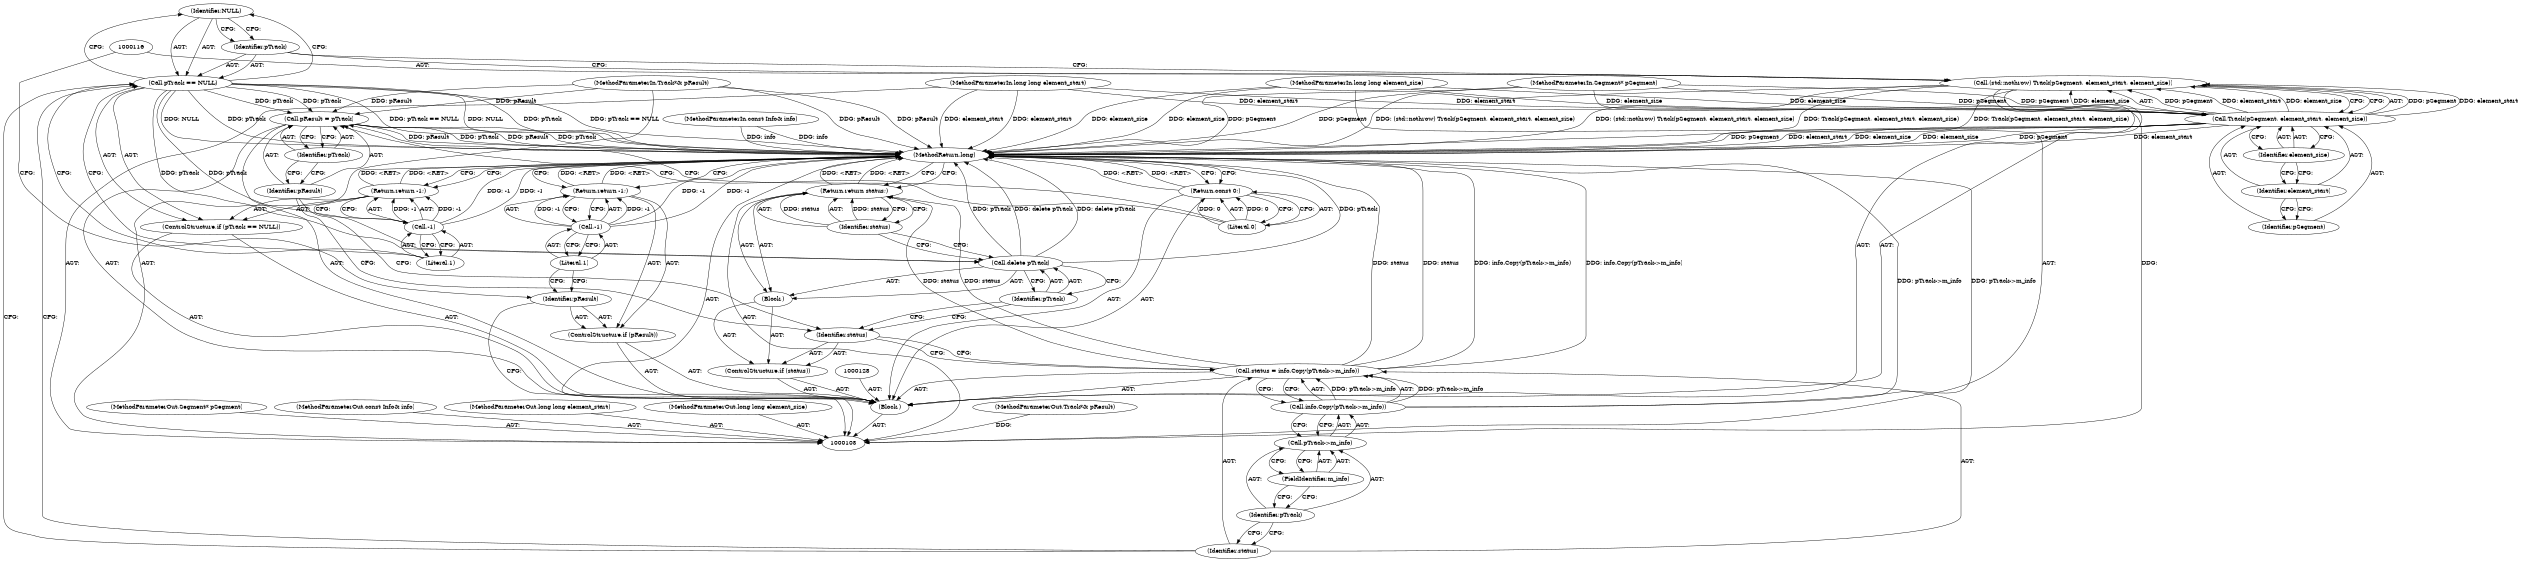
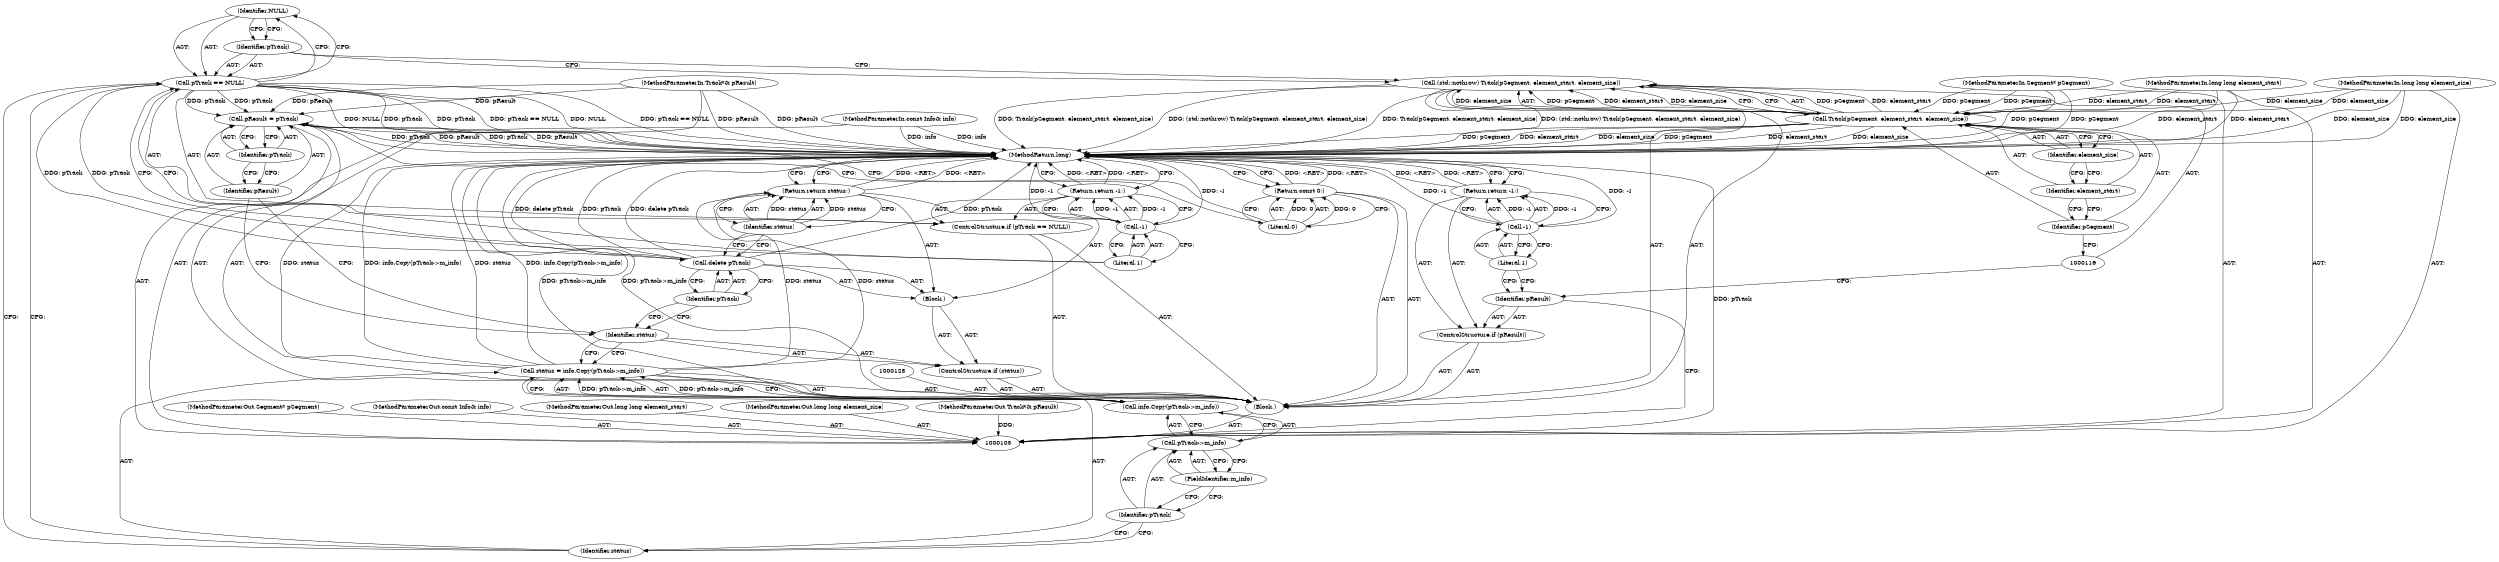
edge "(Identifier,pSegment)" -> "1000116": added, label "CFG:"
edge "(MethodParameterIn,Segment* pSegment)" -> "1000103": label "DDG: " -> "AST: "
edge "(MethodReturn,long)" -> "1000103": label "AST: " -> "DDG: pTrack"
edge "(Return,return status;)" -> "1000103": now "(MethodParameterIn,const Info& info)" -> "1000103"
